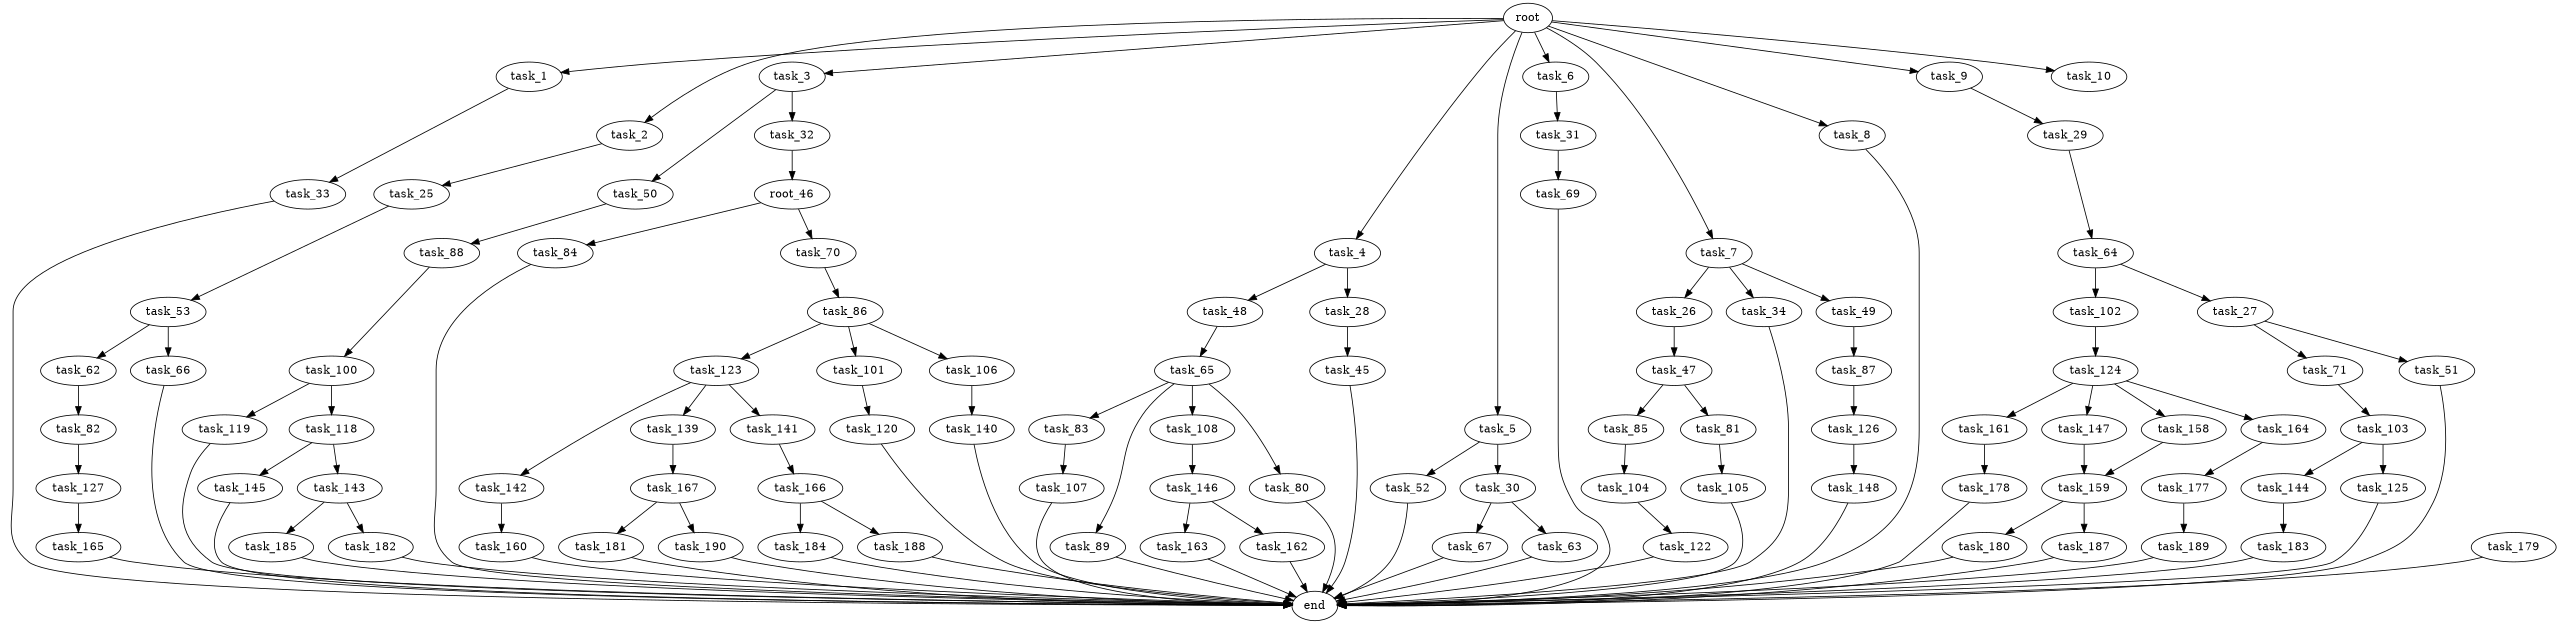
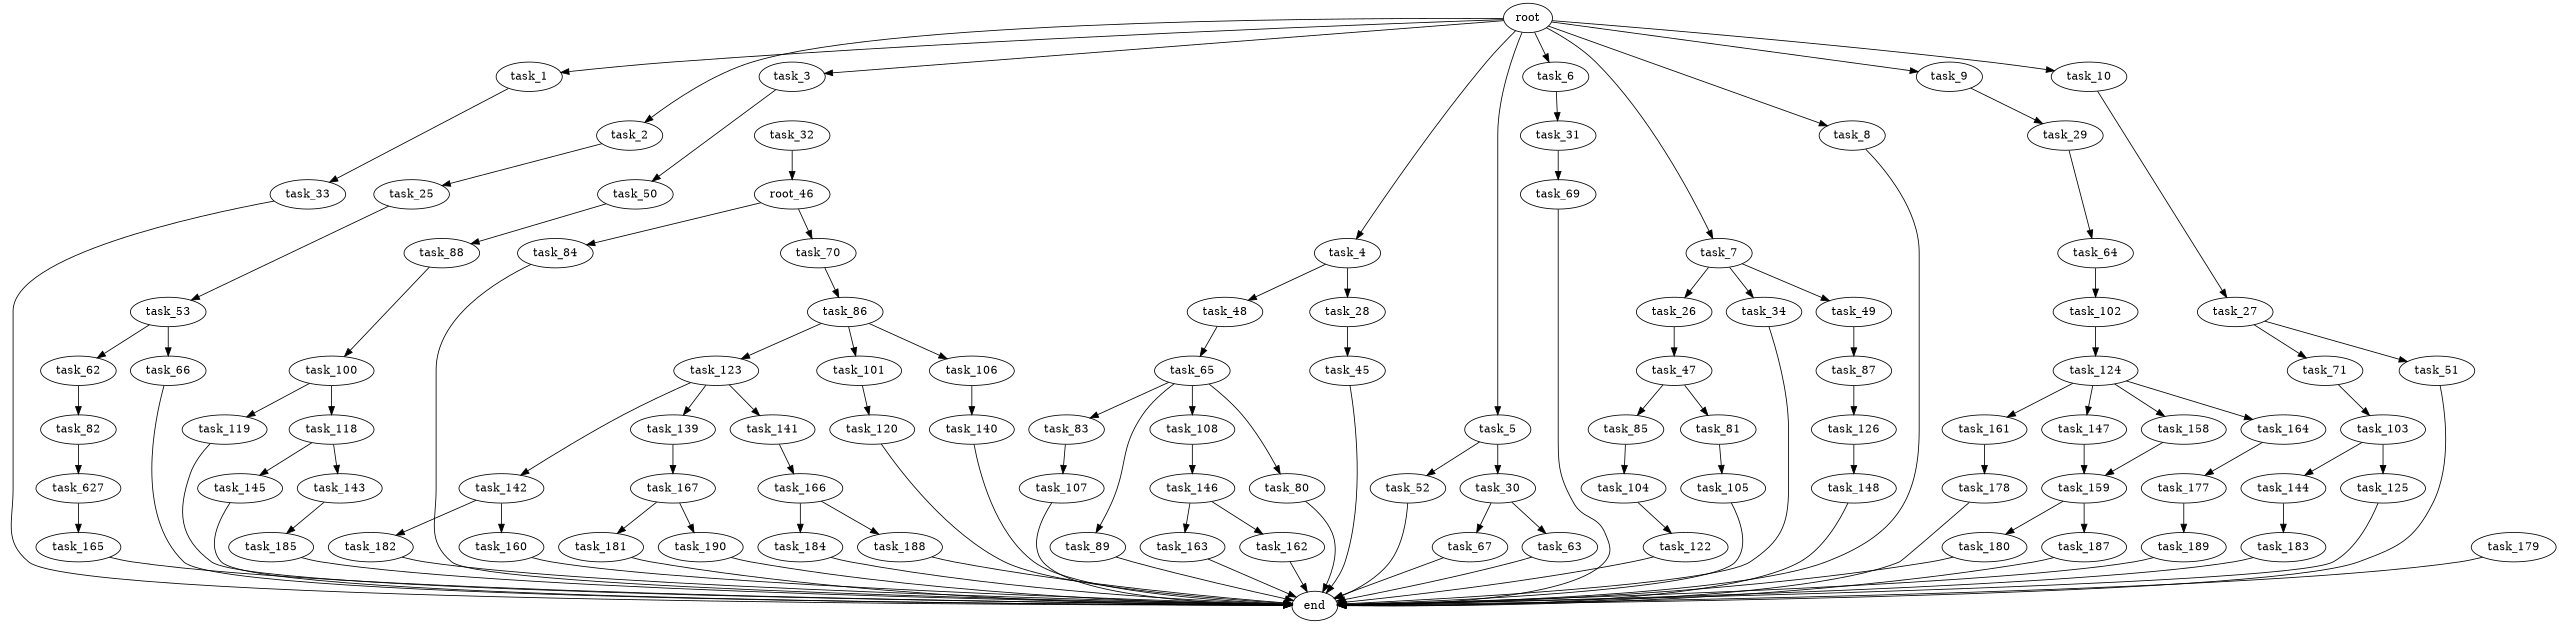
edge "task_3" -> "task_32": removed
edge "task_64" -> "task_27": now "task_10" -> "task_27"
node "task_127": label "task_127" -> "task_627"
edge "task_143" -> "task_182": now "task_142" -> "task_182"
